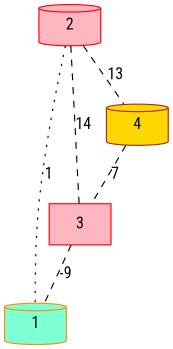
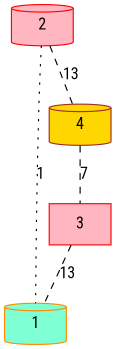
edge "2" -- "3": removed, label "14"
edge "3" -- "1": label "-9" -> "13"
